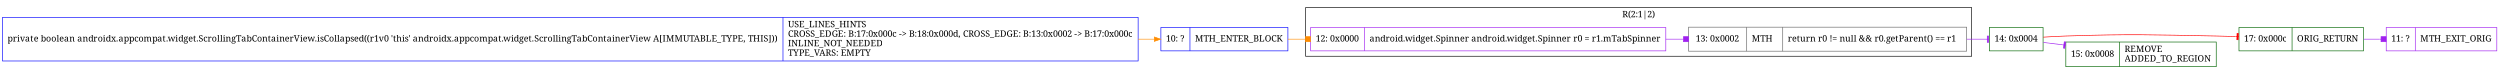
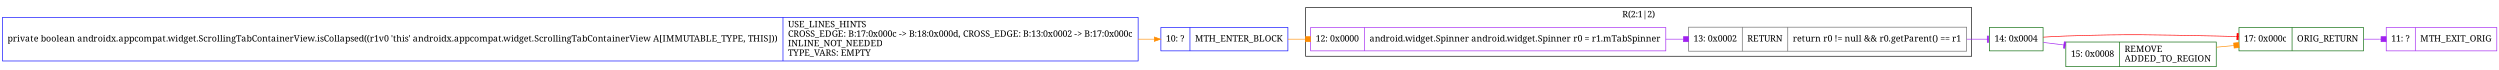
node "13: 0x0002": text "MTH" -> "RETURN"
edge "15: 0x0008" -> "17: 0x000c": added
